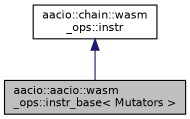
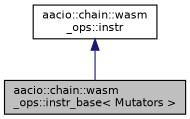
node "aacio::aacio::wasm _ops::instr_base< Mutators >": label "aacio::aacio::wasm _ops::instr_base< Mutators >" -> "aacio::chain::wasm _ops::instr_base< Mutators >"
